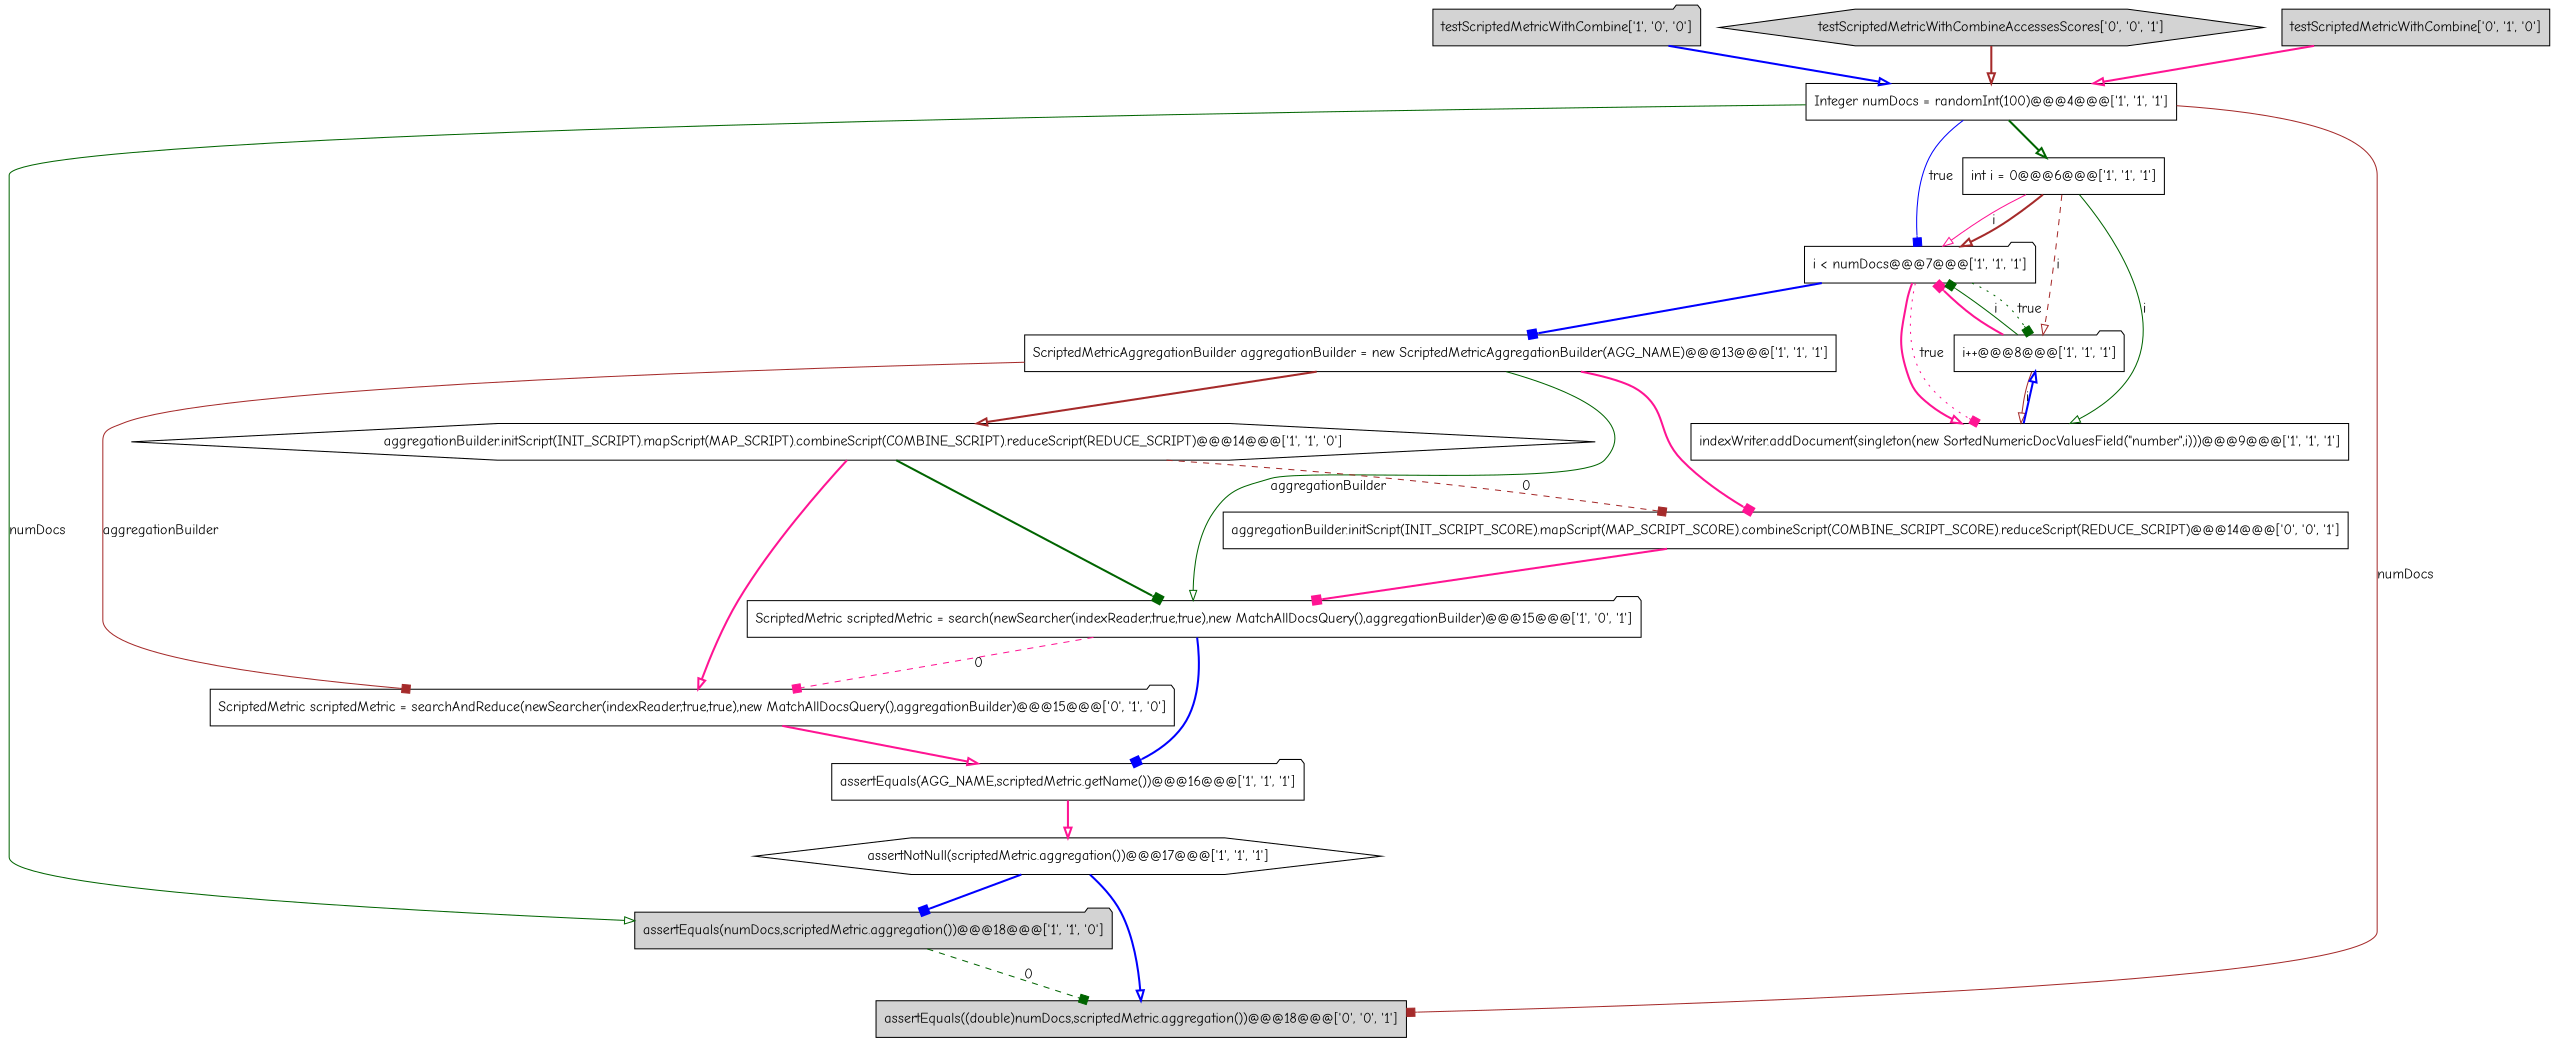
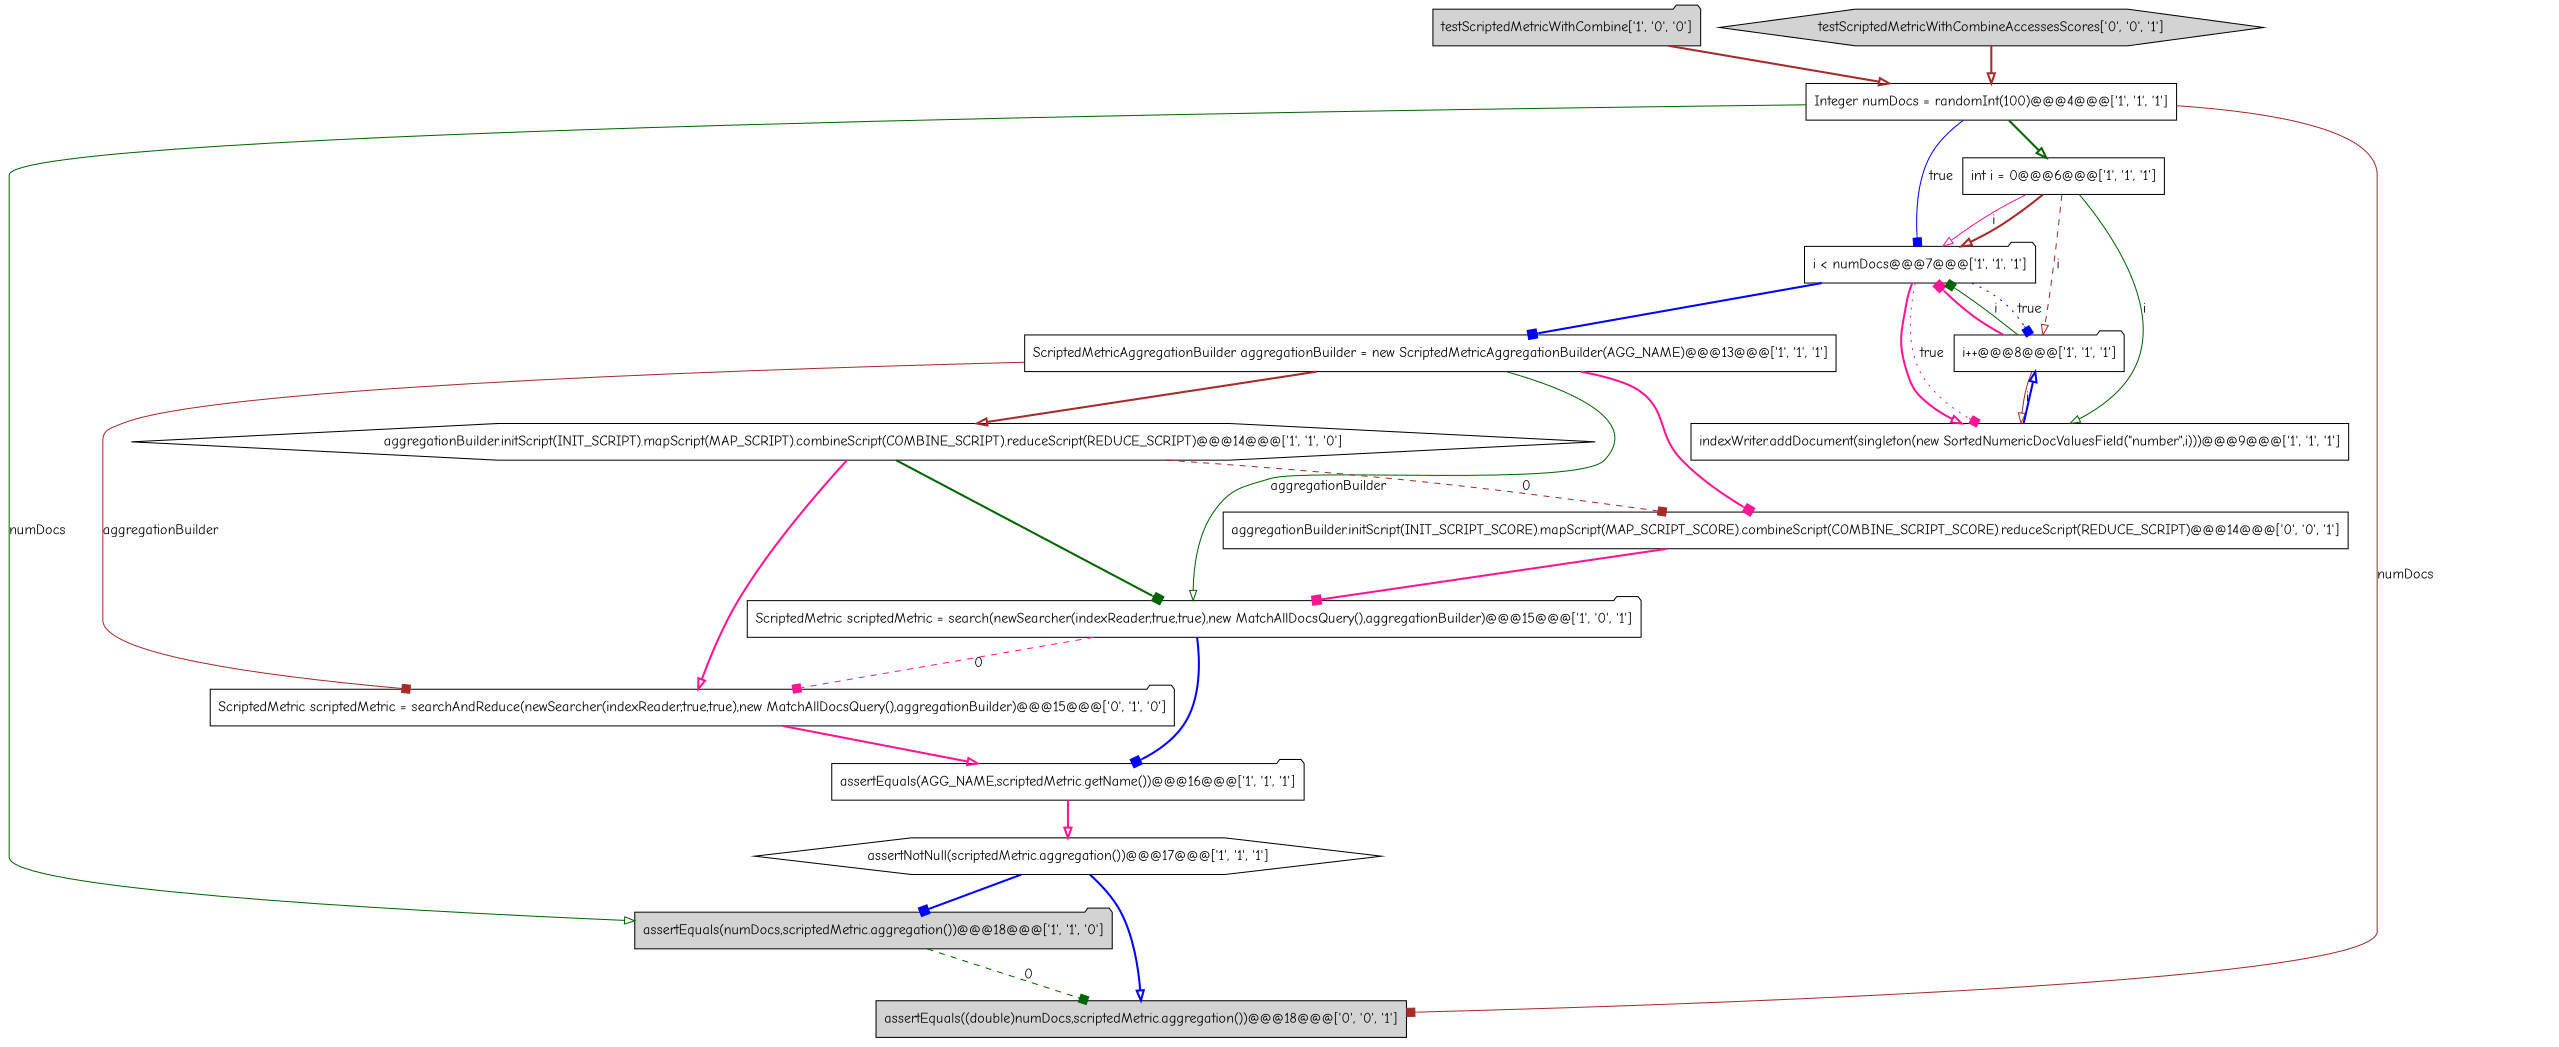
node "testScriptedMetricWithCombine['0', '1', '0']": removed
edge "testScriptedMetricWithCombine['1', '0', '0']" -> "Integer numDocs = randomInt(100)@@@4@@@['1', '1', '1']": color blue -> brown
edge "i < numDocs@@@7@@@['1', '1', '1']" -> "i++@@@8@@@['1', '1', '1']": color darkgreen -> blue
